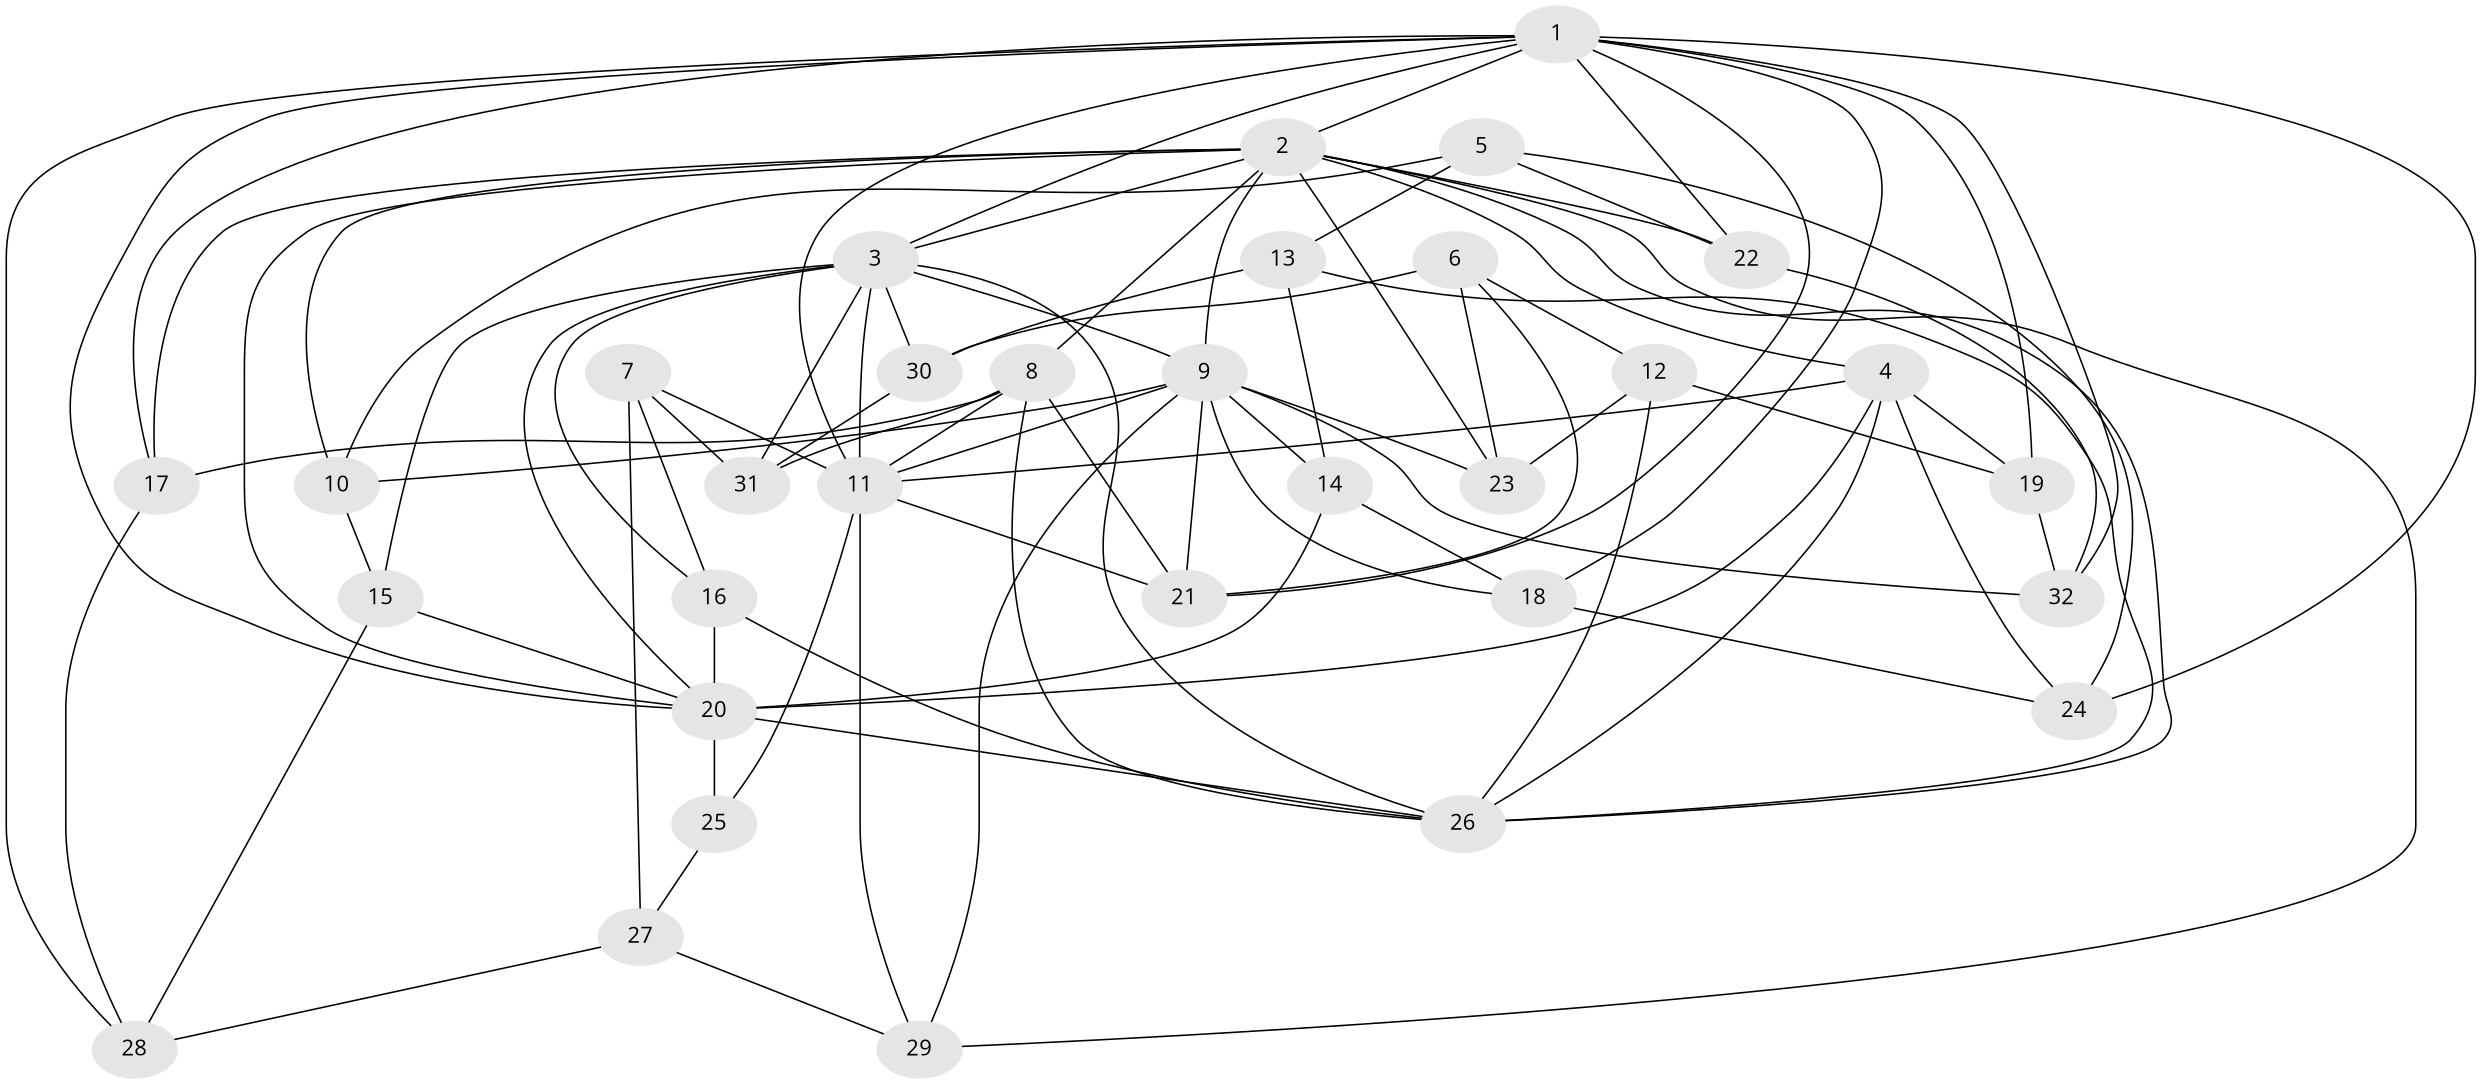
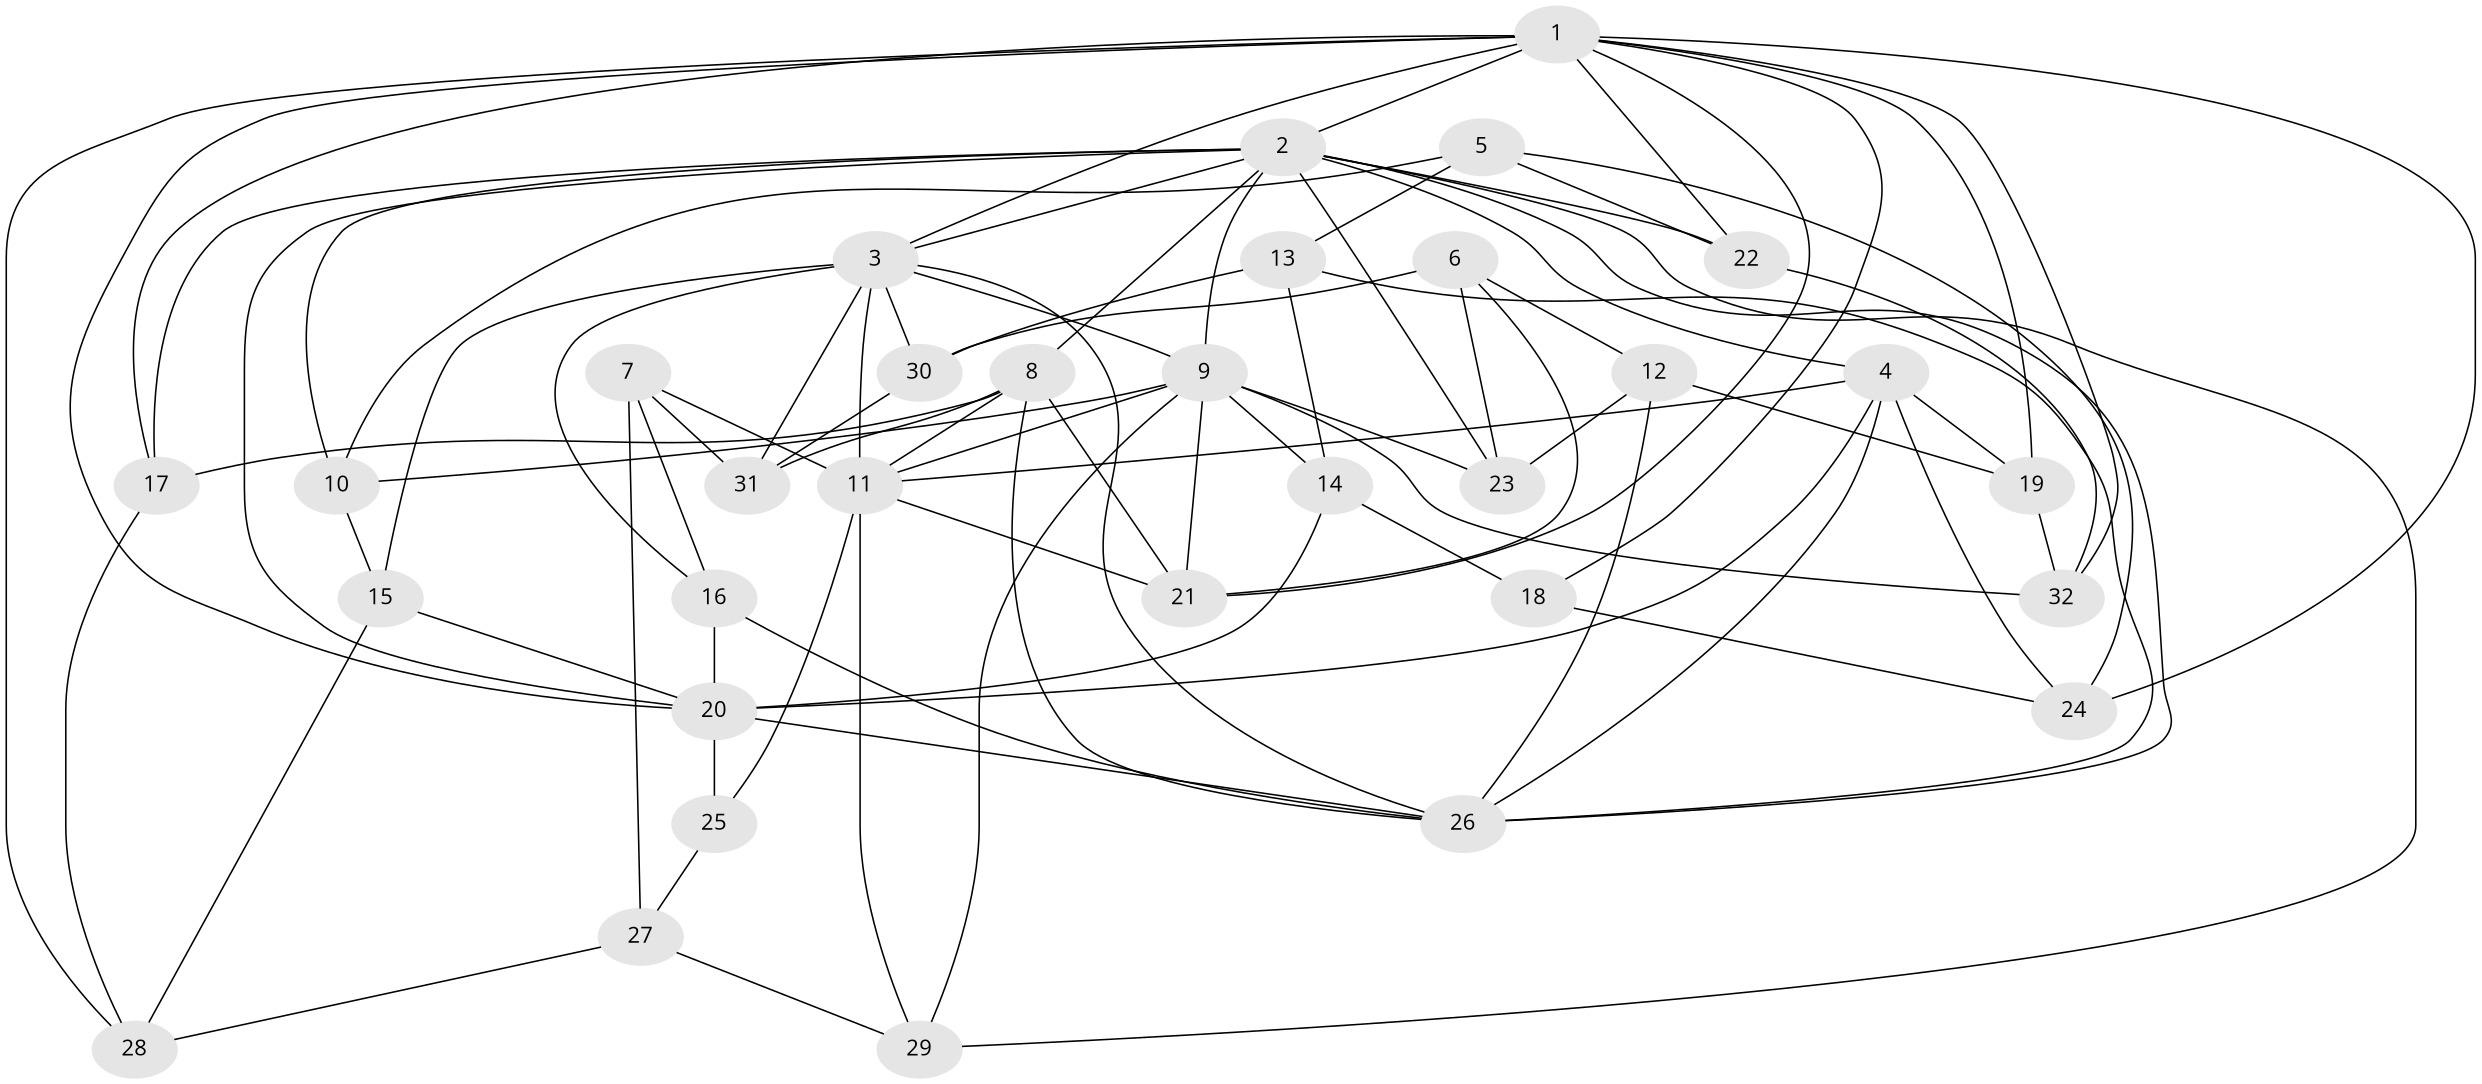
edge "1" -- "11": removed
edge "3" -- "20": removed
edge "9" -- "18": removed
